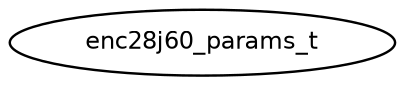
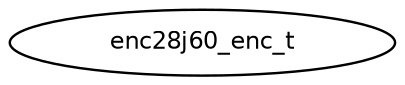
node "enc28j60_params_t": label "enc28j60_params_t" -> "enc28j60_enc_t"
